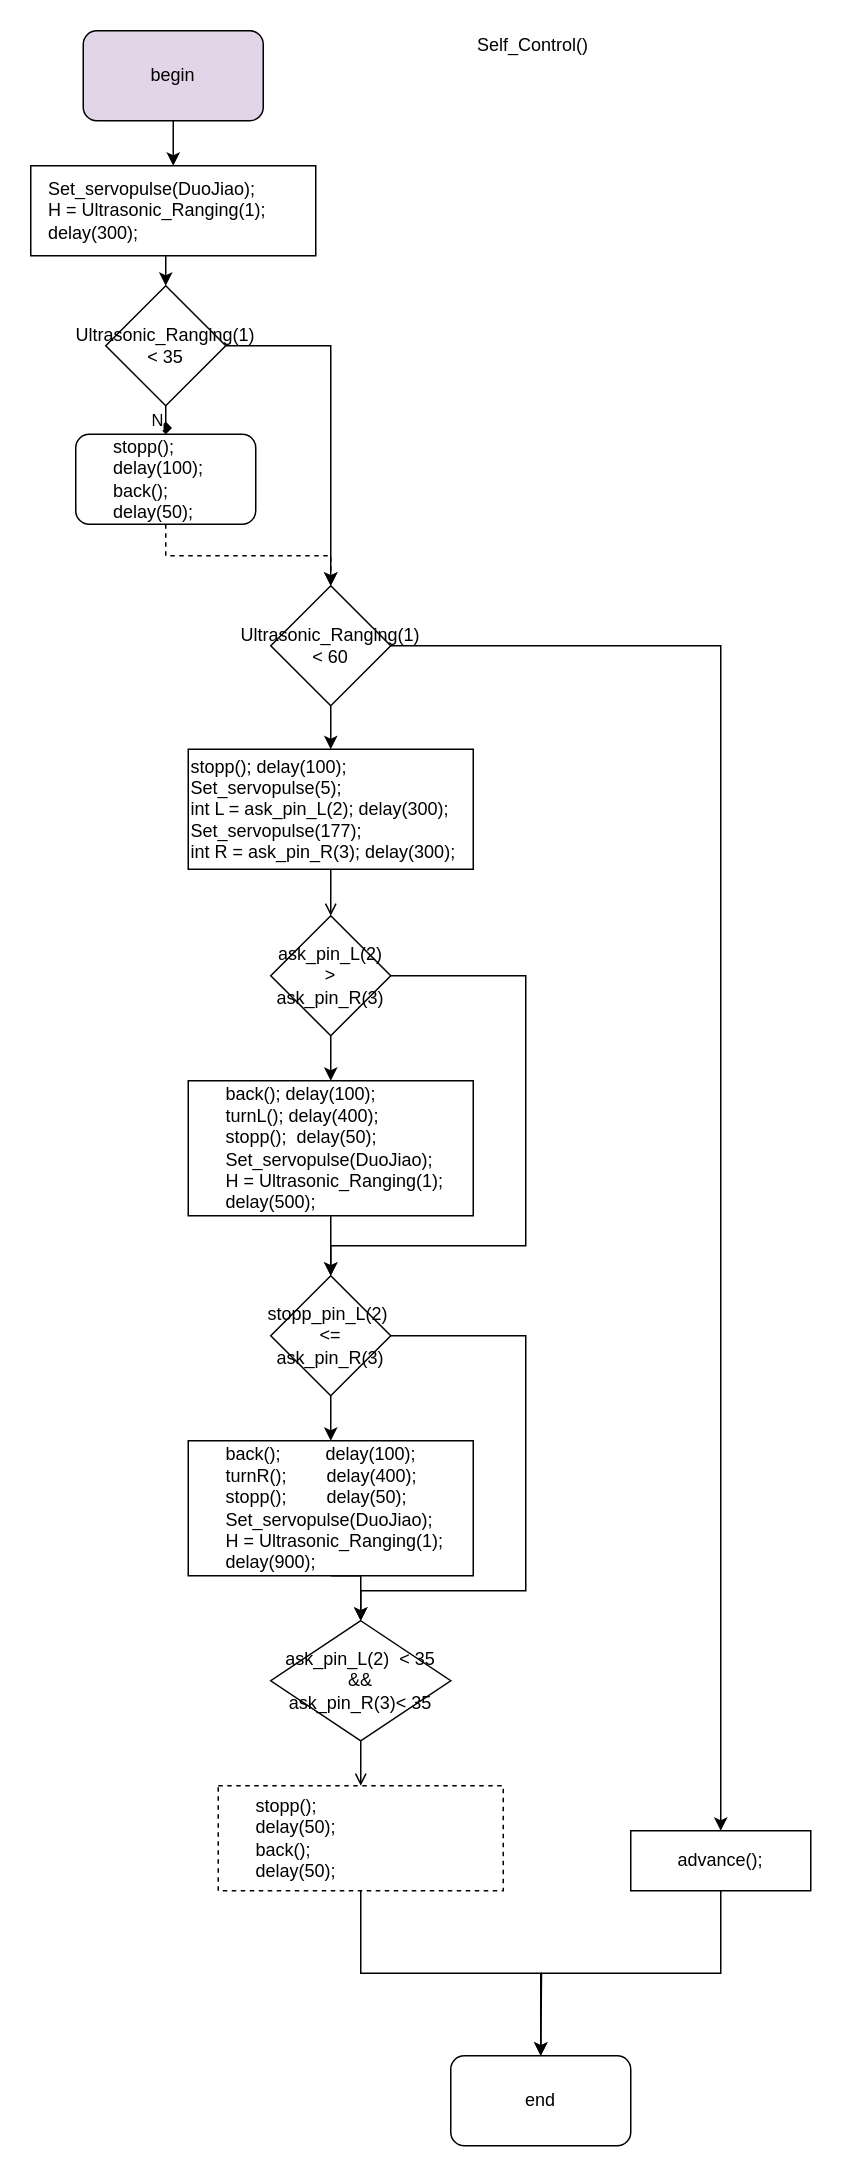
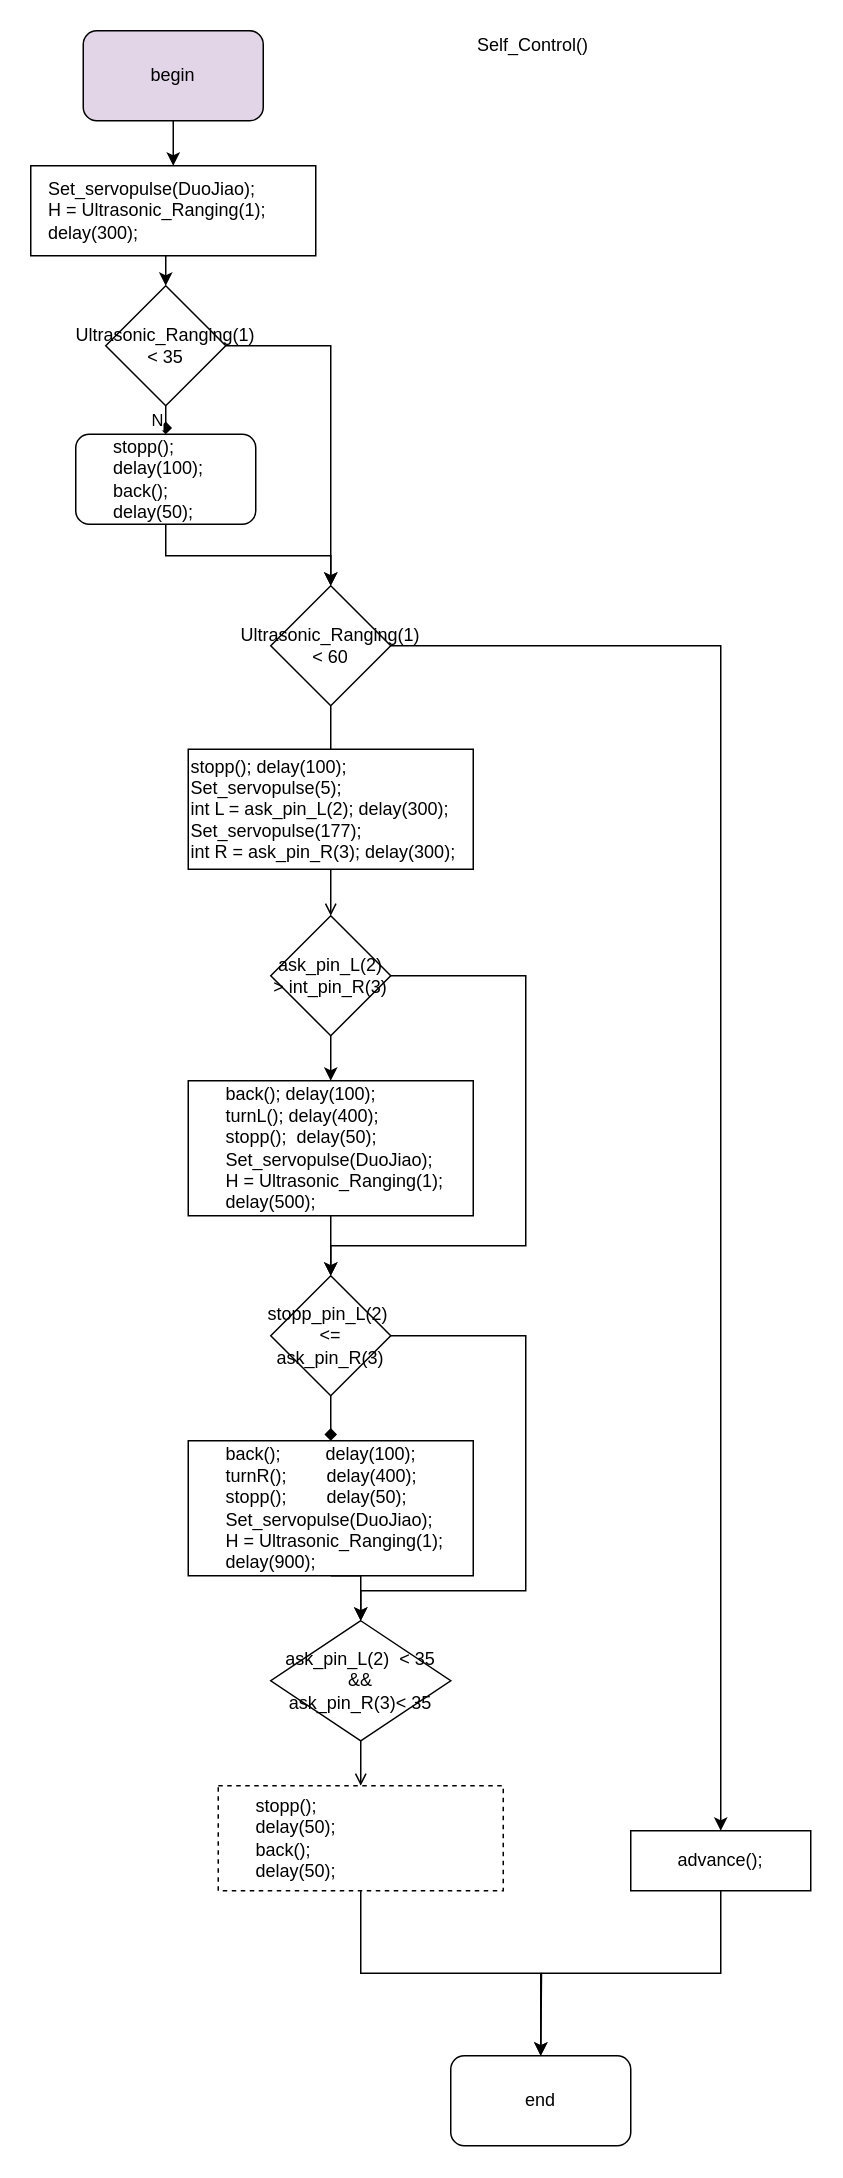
edge "stopp(); delay(100); back(); delay(50);" -> "Ultrasonic_Ranging(1) < 60": style dashed -> solid
edge "Ultrasonic_Ranging(1) < 60" -> "stopp(); delay(100); Set_servopulse(5); int L = ask_pin_L(2); delay(300); Set_servopulse(177); int R = ask_pin_R(3); delay(300);": arrowhead classic -> none
node "ask_pin_L(2) > ask_pin_R(3)": label "ask_pin_L(2) > ask_pin_R(3)" -> "ask_pin_L(2) > int_pin_R(3)"
edge "stopp_pin_L(2) <= ask_pin_R(3)" -> "back(); delay(100); turnR(); delay(400); stopp(); delay(50); Set_servopulse(DuoJiao); H = Ultrasonic_Ranging(1); delay(900);": arrowhead classic -> diamond
